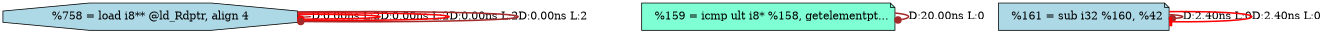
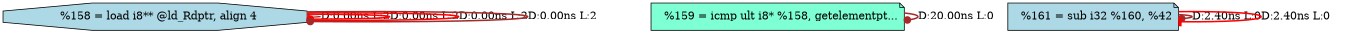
node "%758 = load i8** @ld_Rdptr, align 4": label "%758 = load i8** @ld_Rdptr, align 4" -> "%158 = load i8** @ld_Rdptr, align 4"
